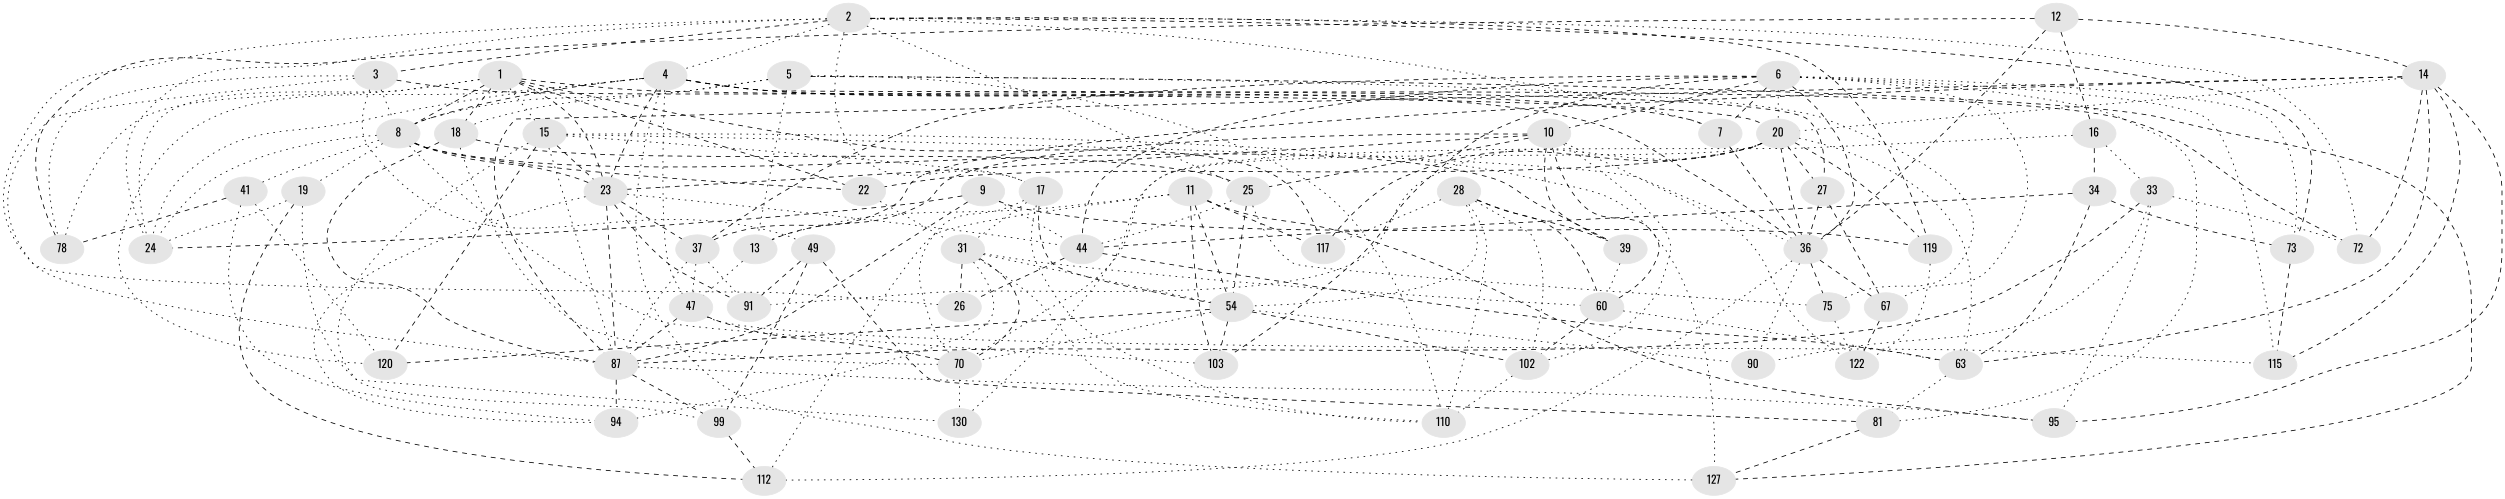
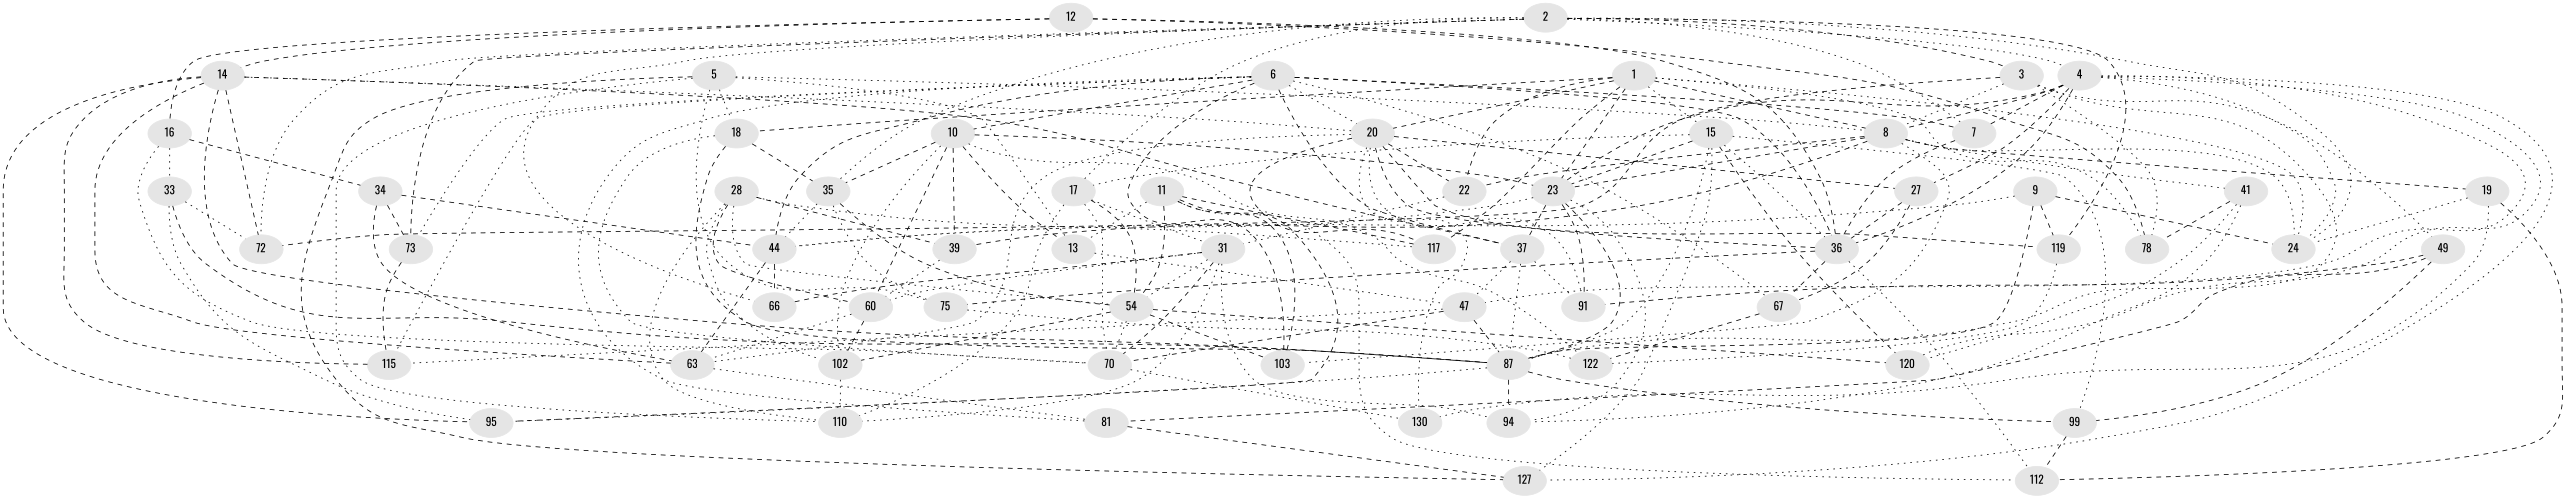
edge "8" -- "19": style dotted -> dashed
node "25": label "25" -> "35"
node "26": label "26" -> "66"
node "90": removed
